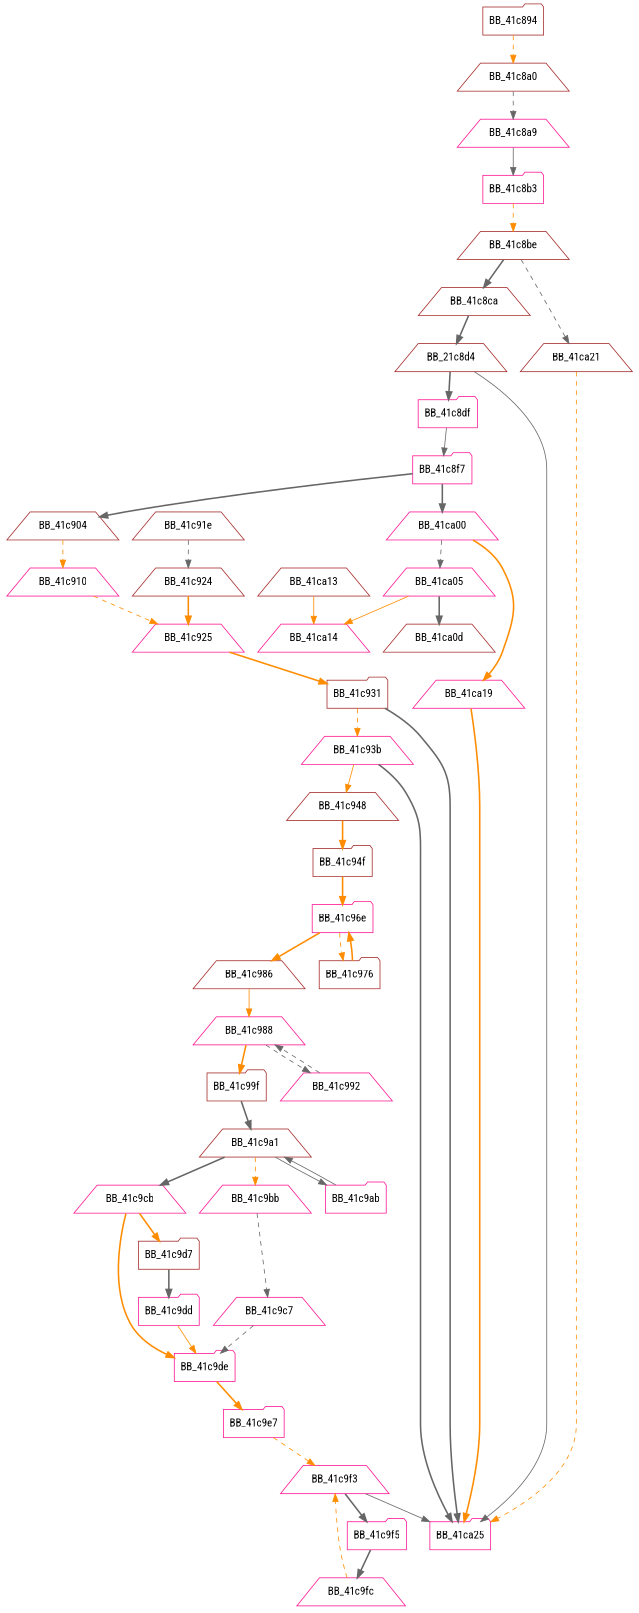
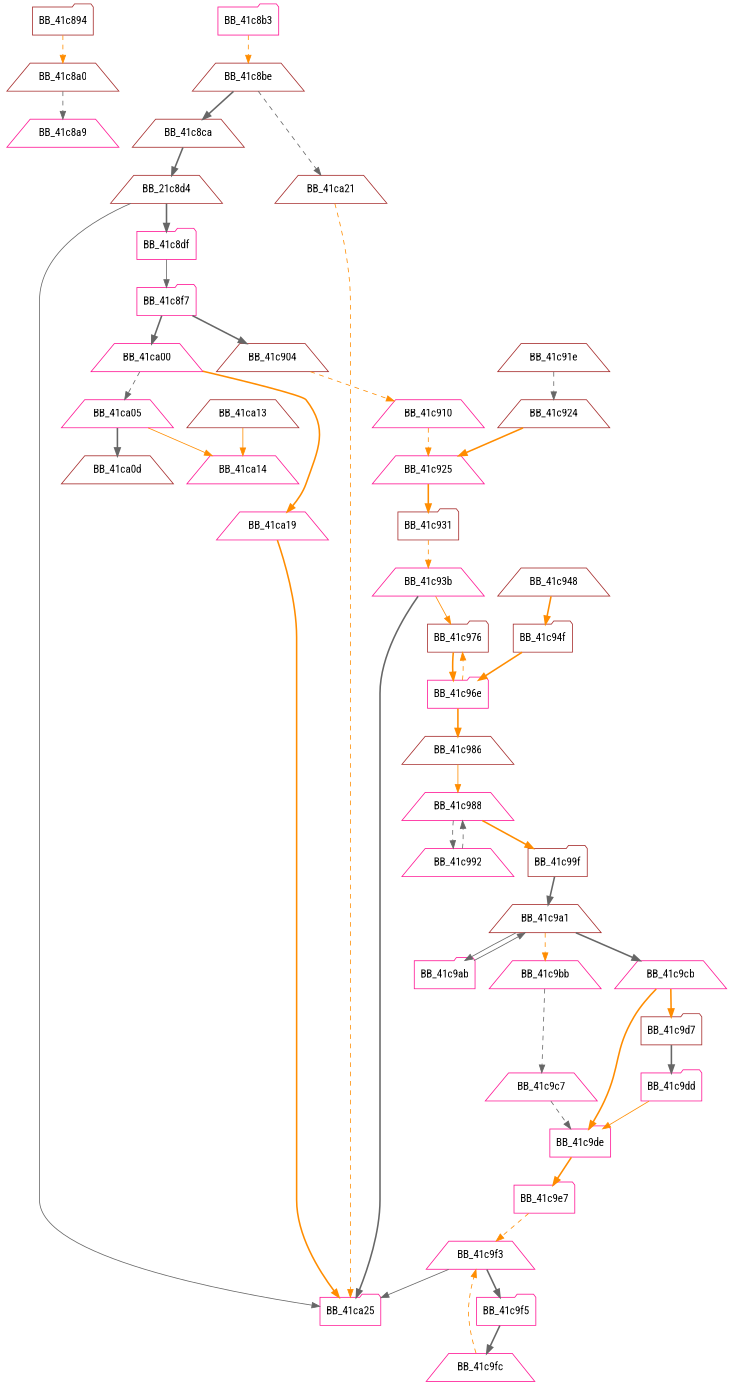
edge "BB_41c8a9" -> "BB_41c8b3": removed
edge "BB_41c93b" -> "BB_41c948": now "BB_41c93b" -> "BB_41c976"
edge "BB_41c931" -> "BB_41ca25": removed
